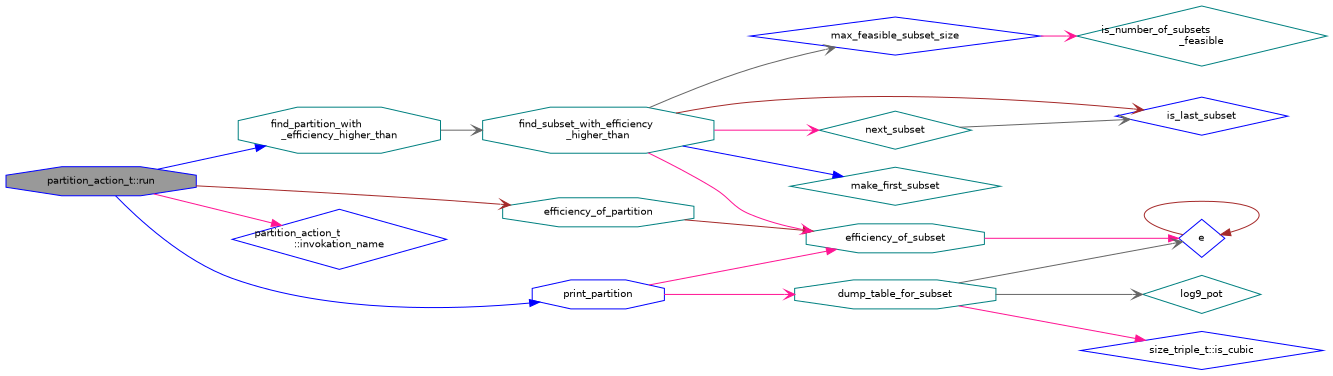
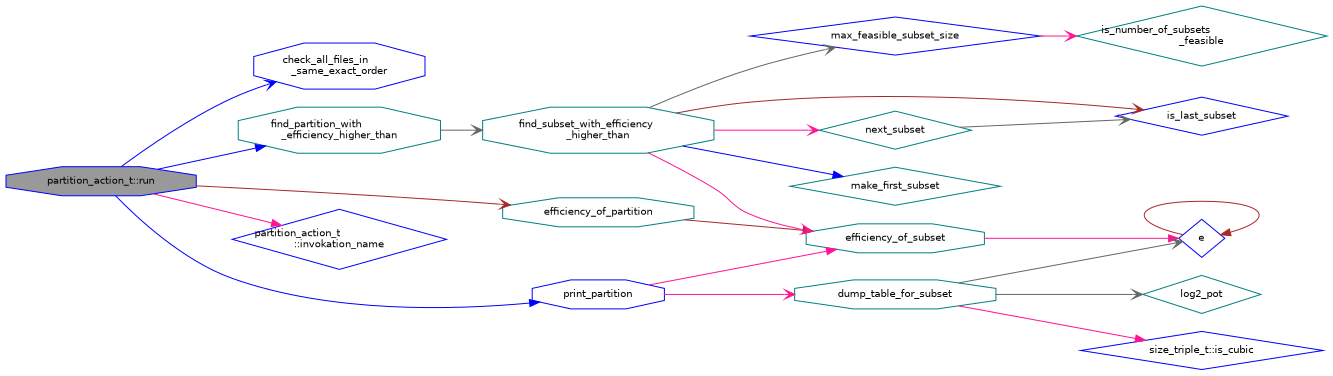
node "check_all_files_in _same_exact_order": added
node "log9_pot": label "log9_pot" -> "log2_pot"
